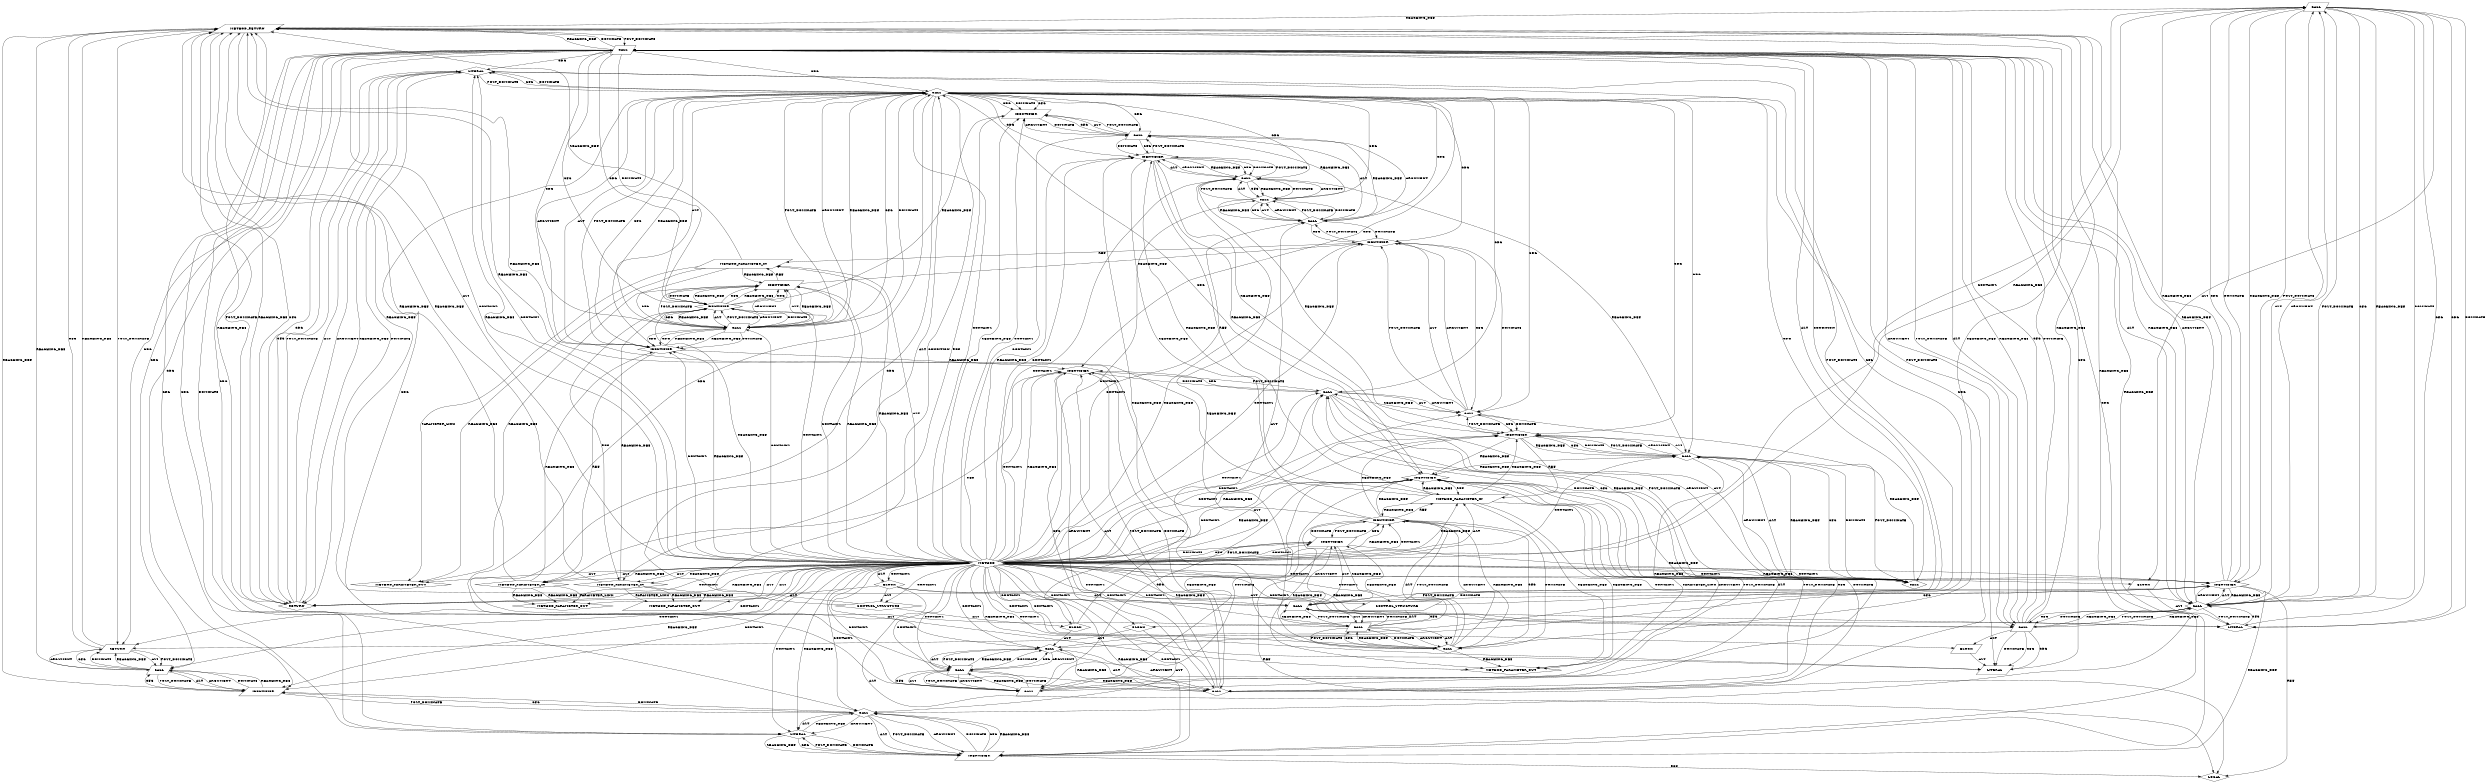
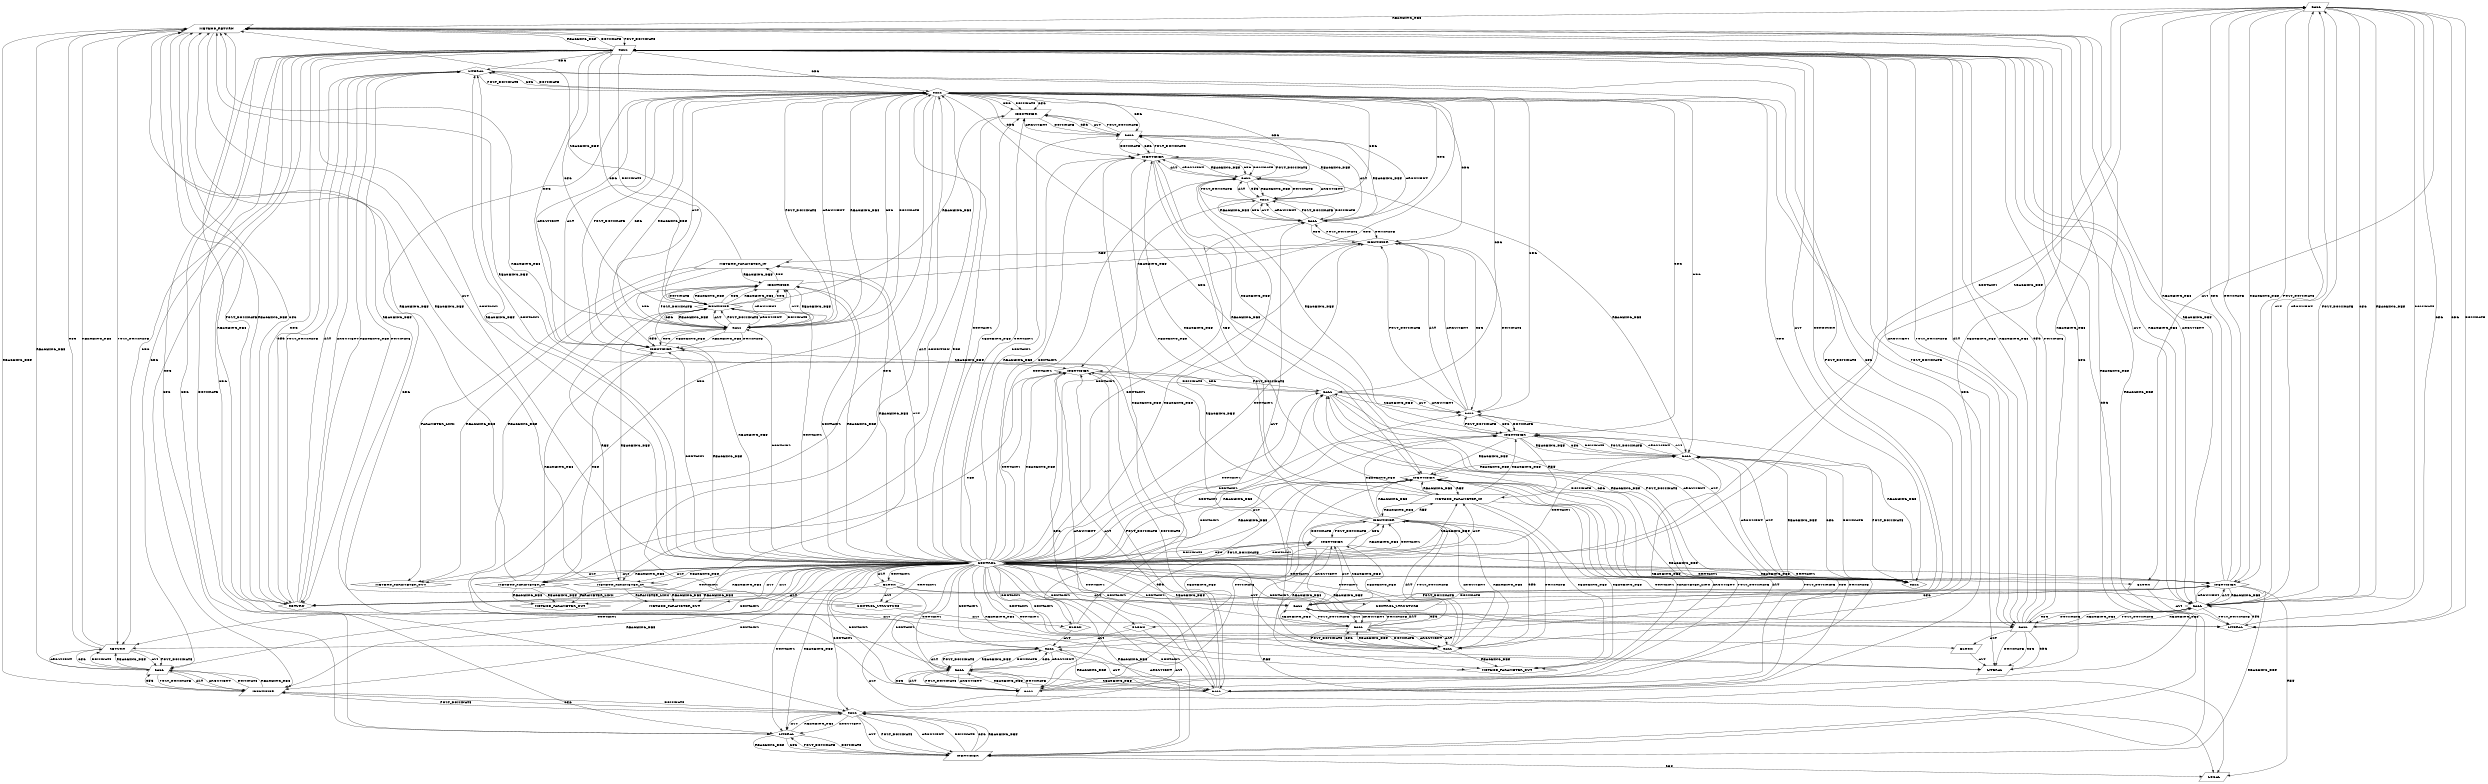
node "METHOD": label "METHOD" -> "CONTROL"
node "LOCAL": shape diamond -> parallelogram
